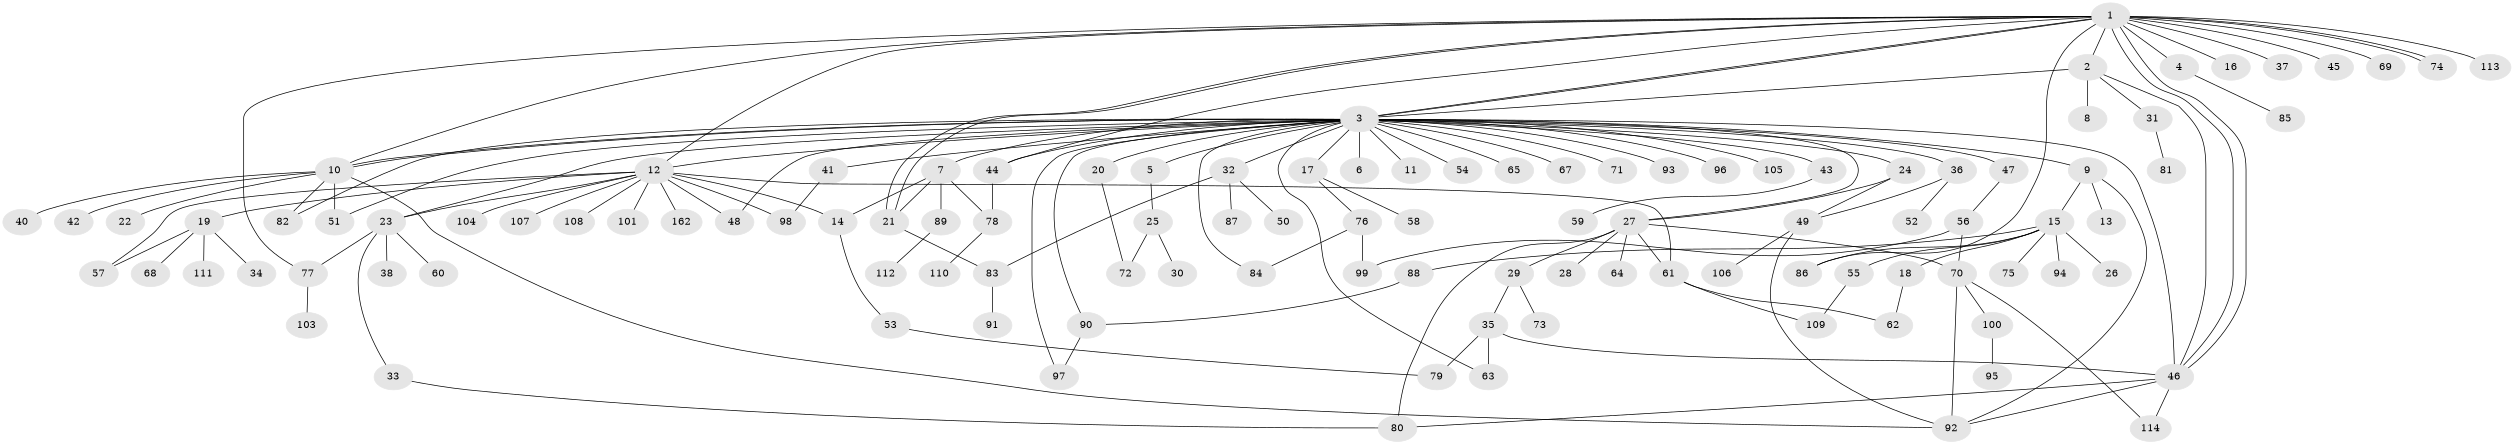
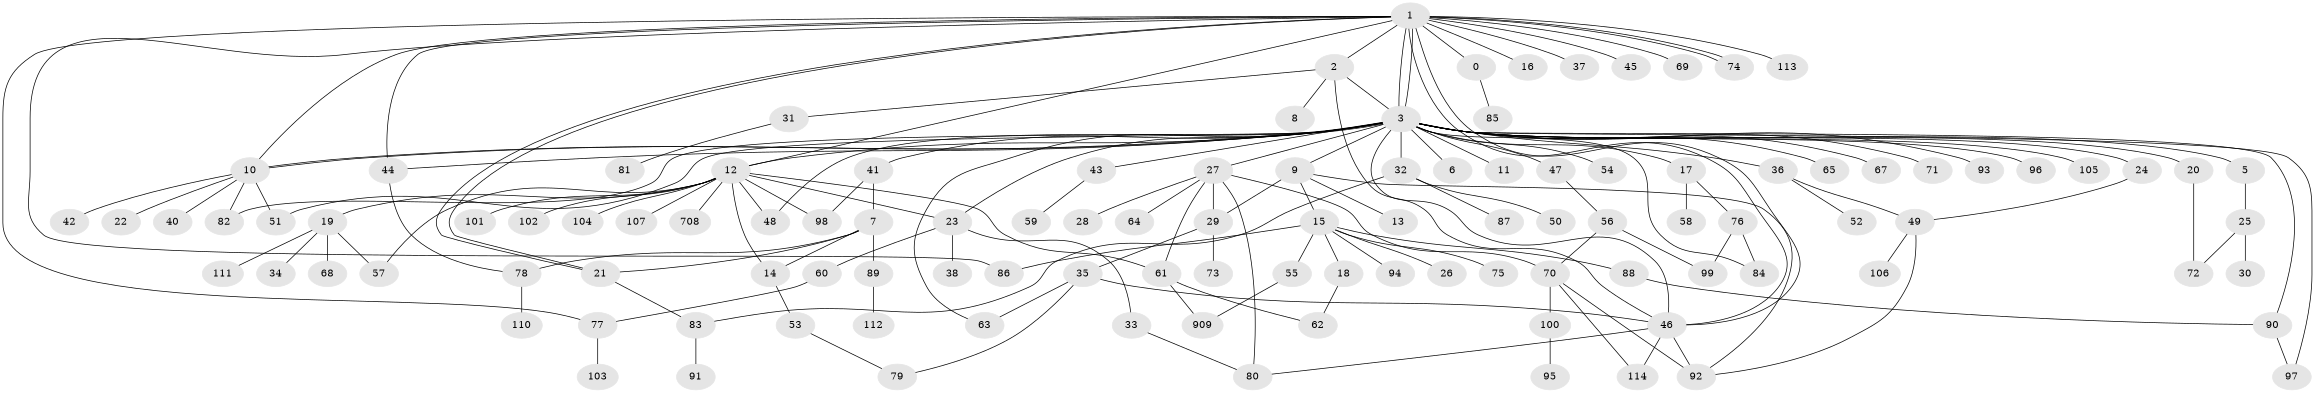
node "4": label "4" -> "0"
edge "3" -- "7": now "41" -- "7"
edge "9" -- "29": added
edge "24" -- "27": removed
node "108": label "108" -> "708"
node "162": label "162" -> "102"
edge "23" -- "77": now "60" -- "77"
node "109": label "109" -> "909"
edge "10" -- "92": removed
